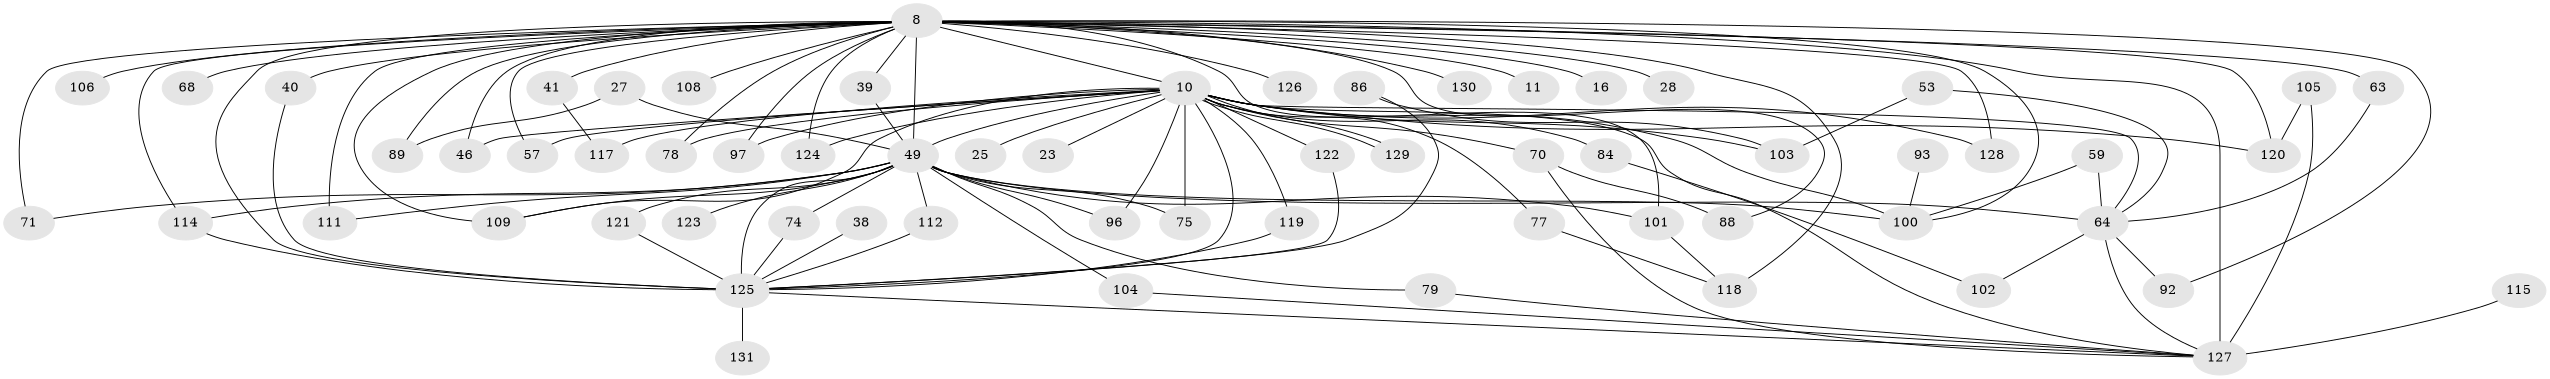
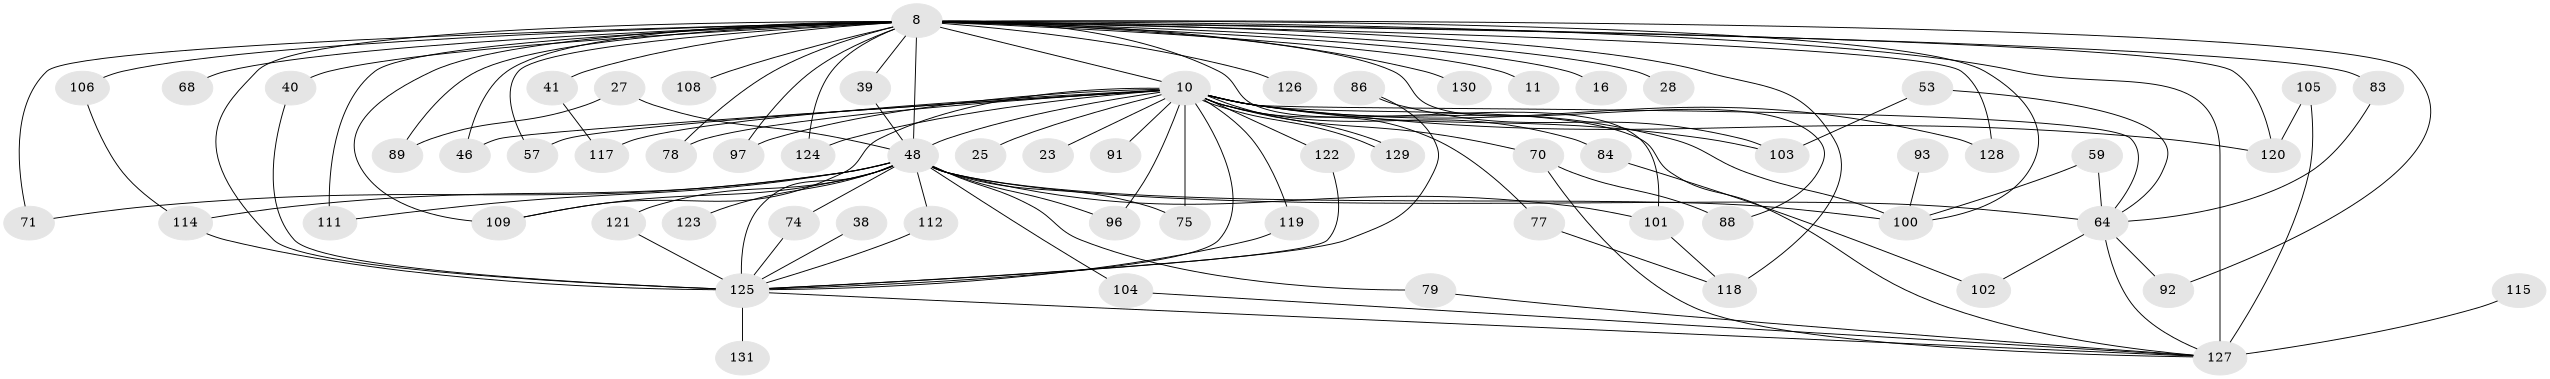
edge "8" -- "114": now "106" -- "114"
node "63": label "63" -> "83"
node "49": label "49" -> "48"
node "91": added
